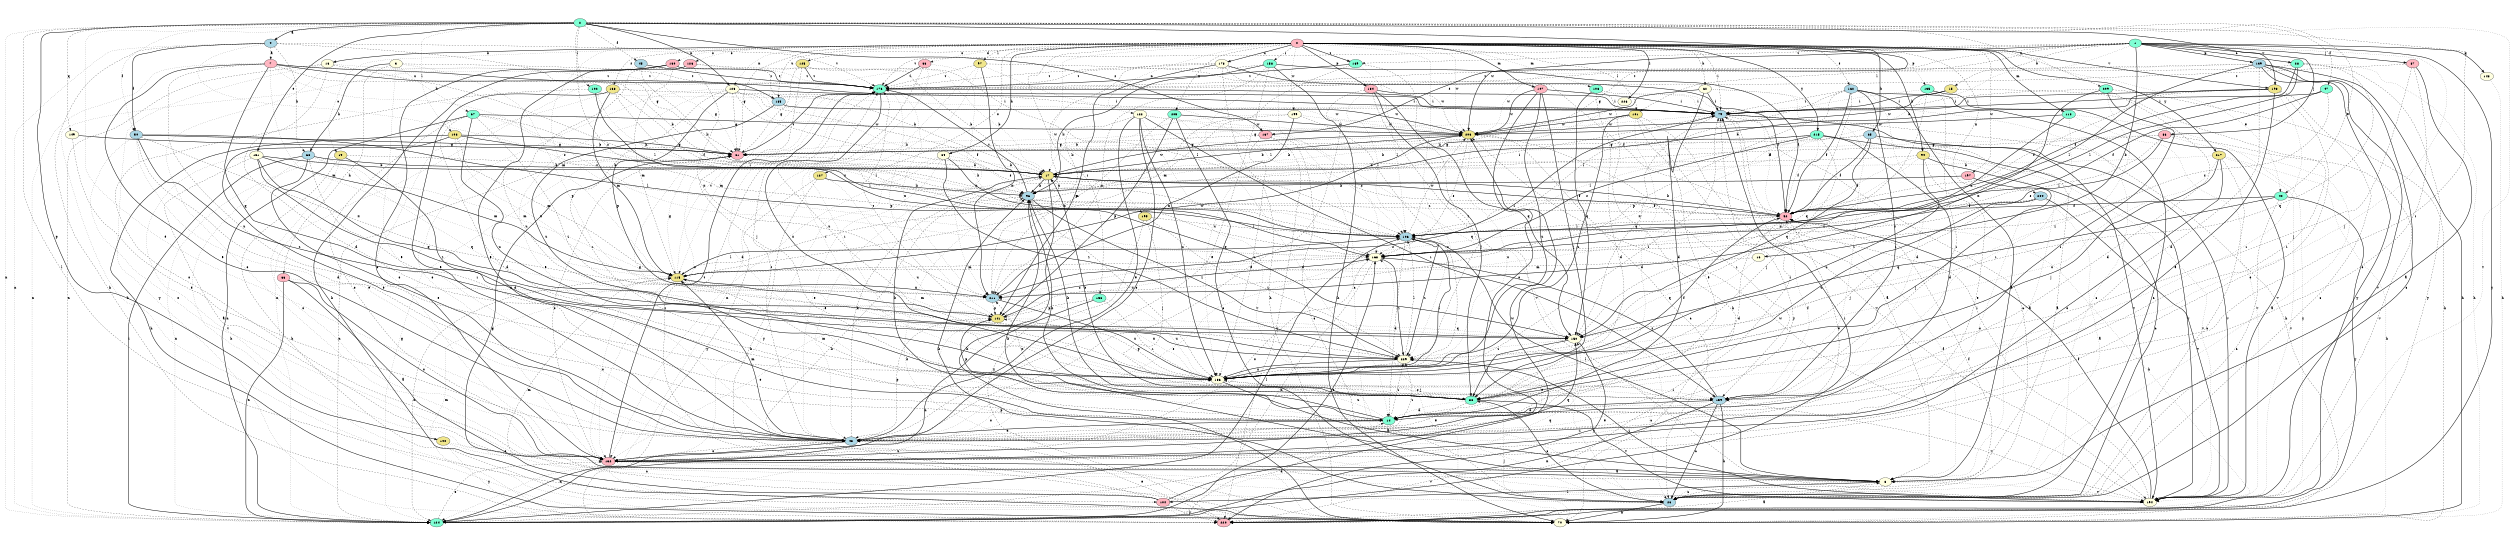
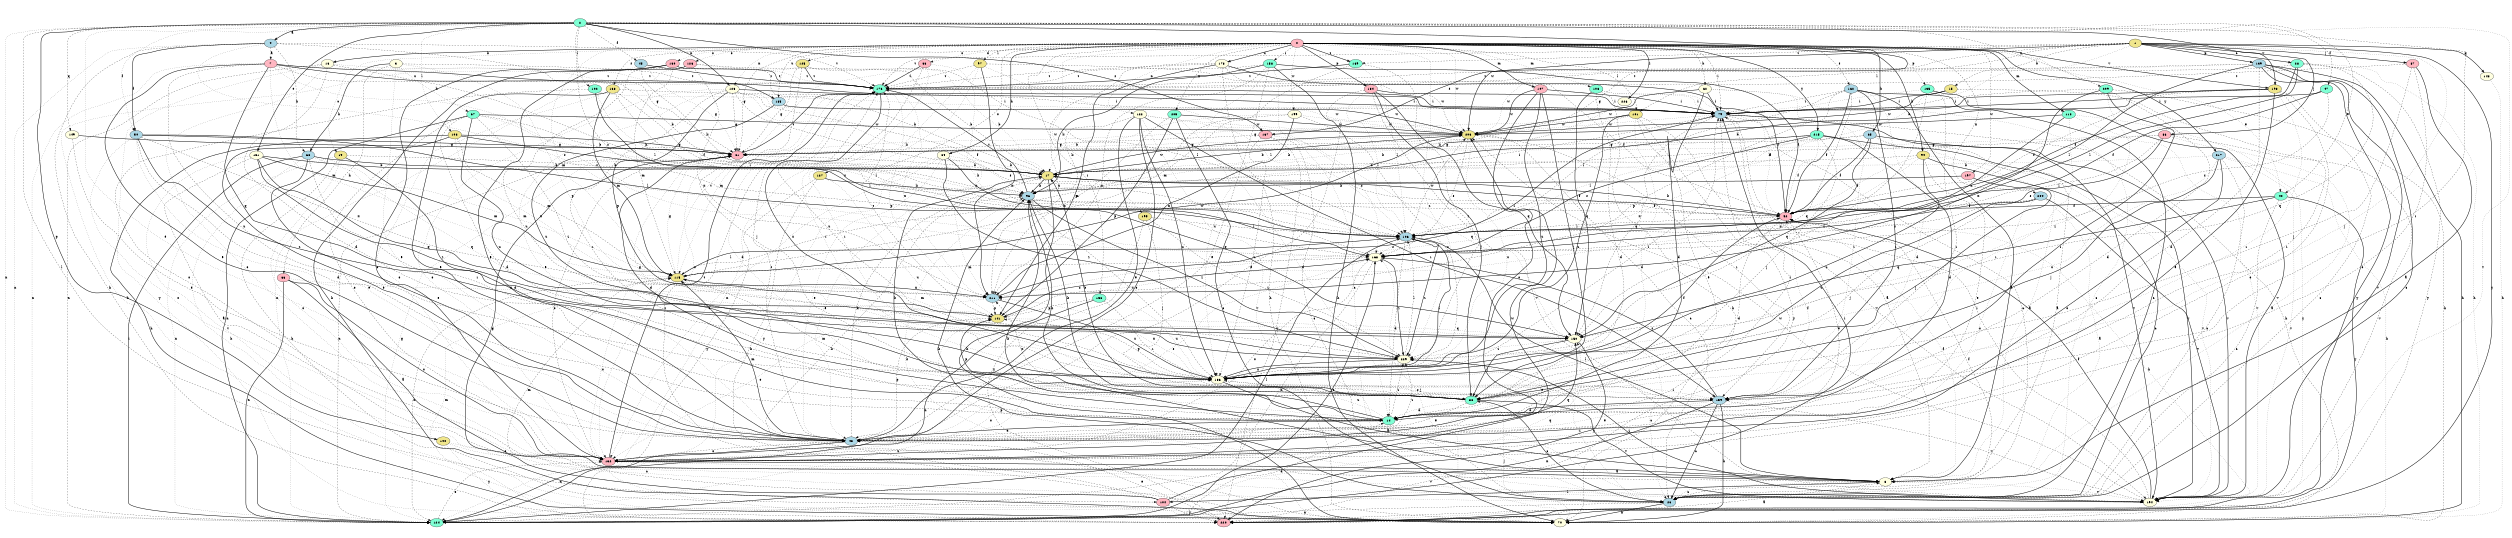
node "1": fillcolor aquamarine -> khaki
node "217": fillcolor khaki -> lightblue
node "16": removed
edge "61" -> "14": added, label "d"
edge "26" -> "124": added, label "n"
